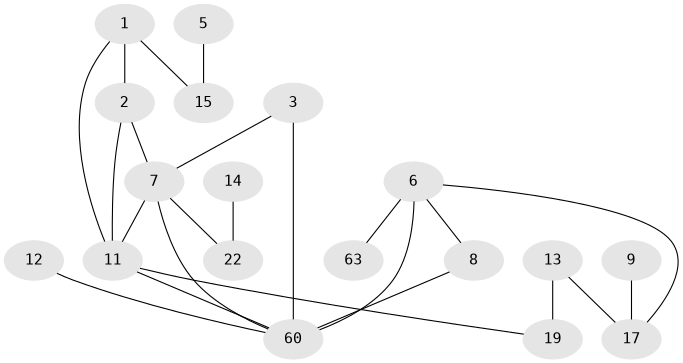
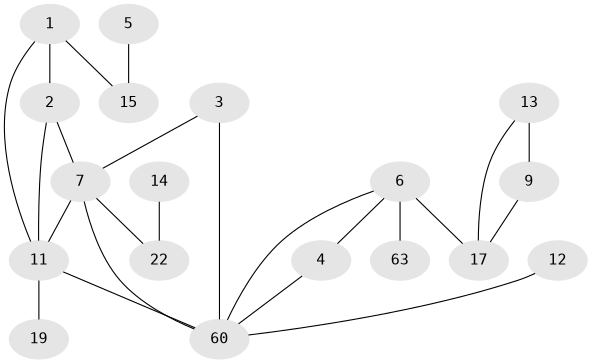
node "8": label "8" -> "4"
edge "13" -- "19": now "13" -- "9"
